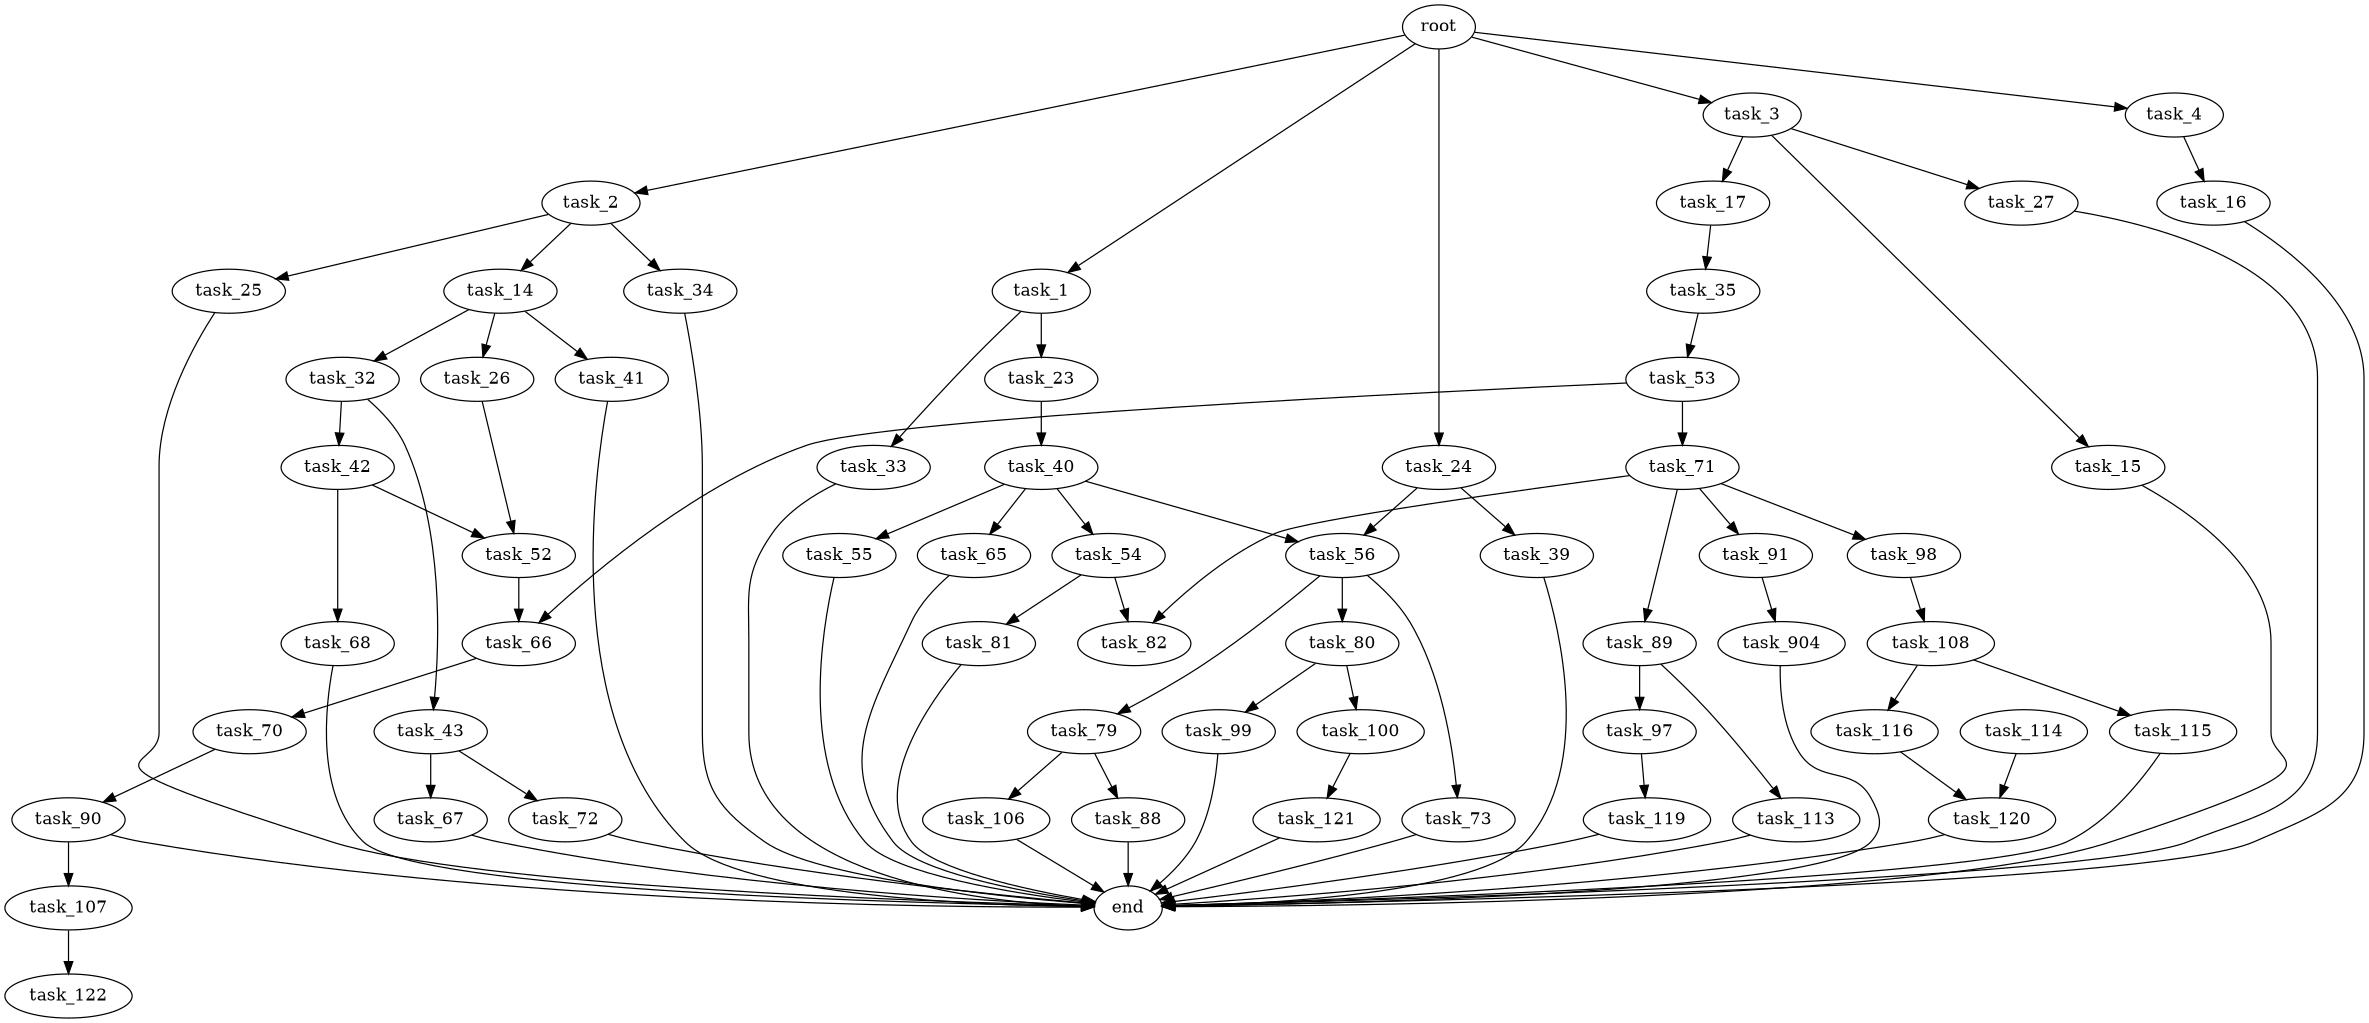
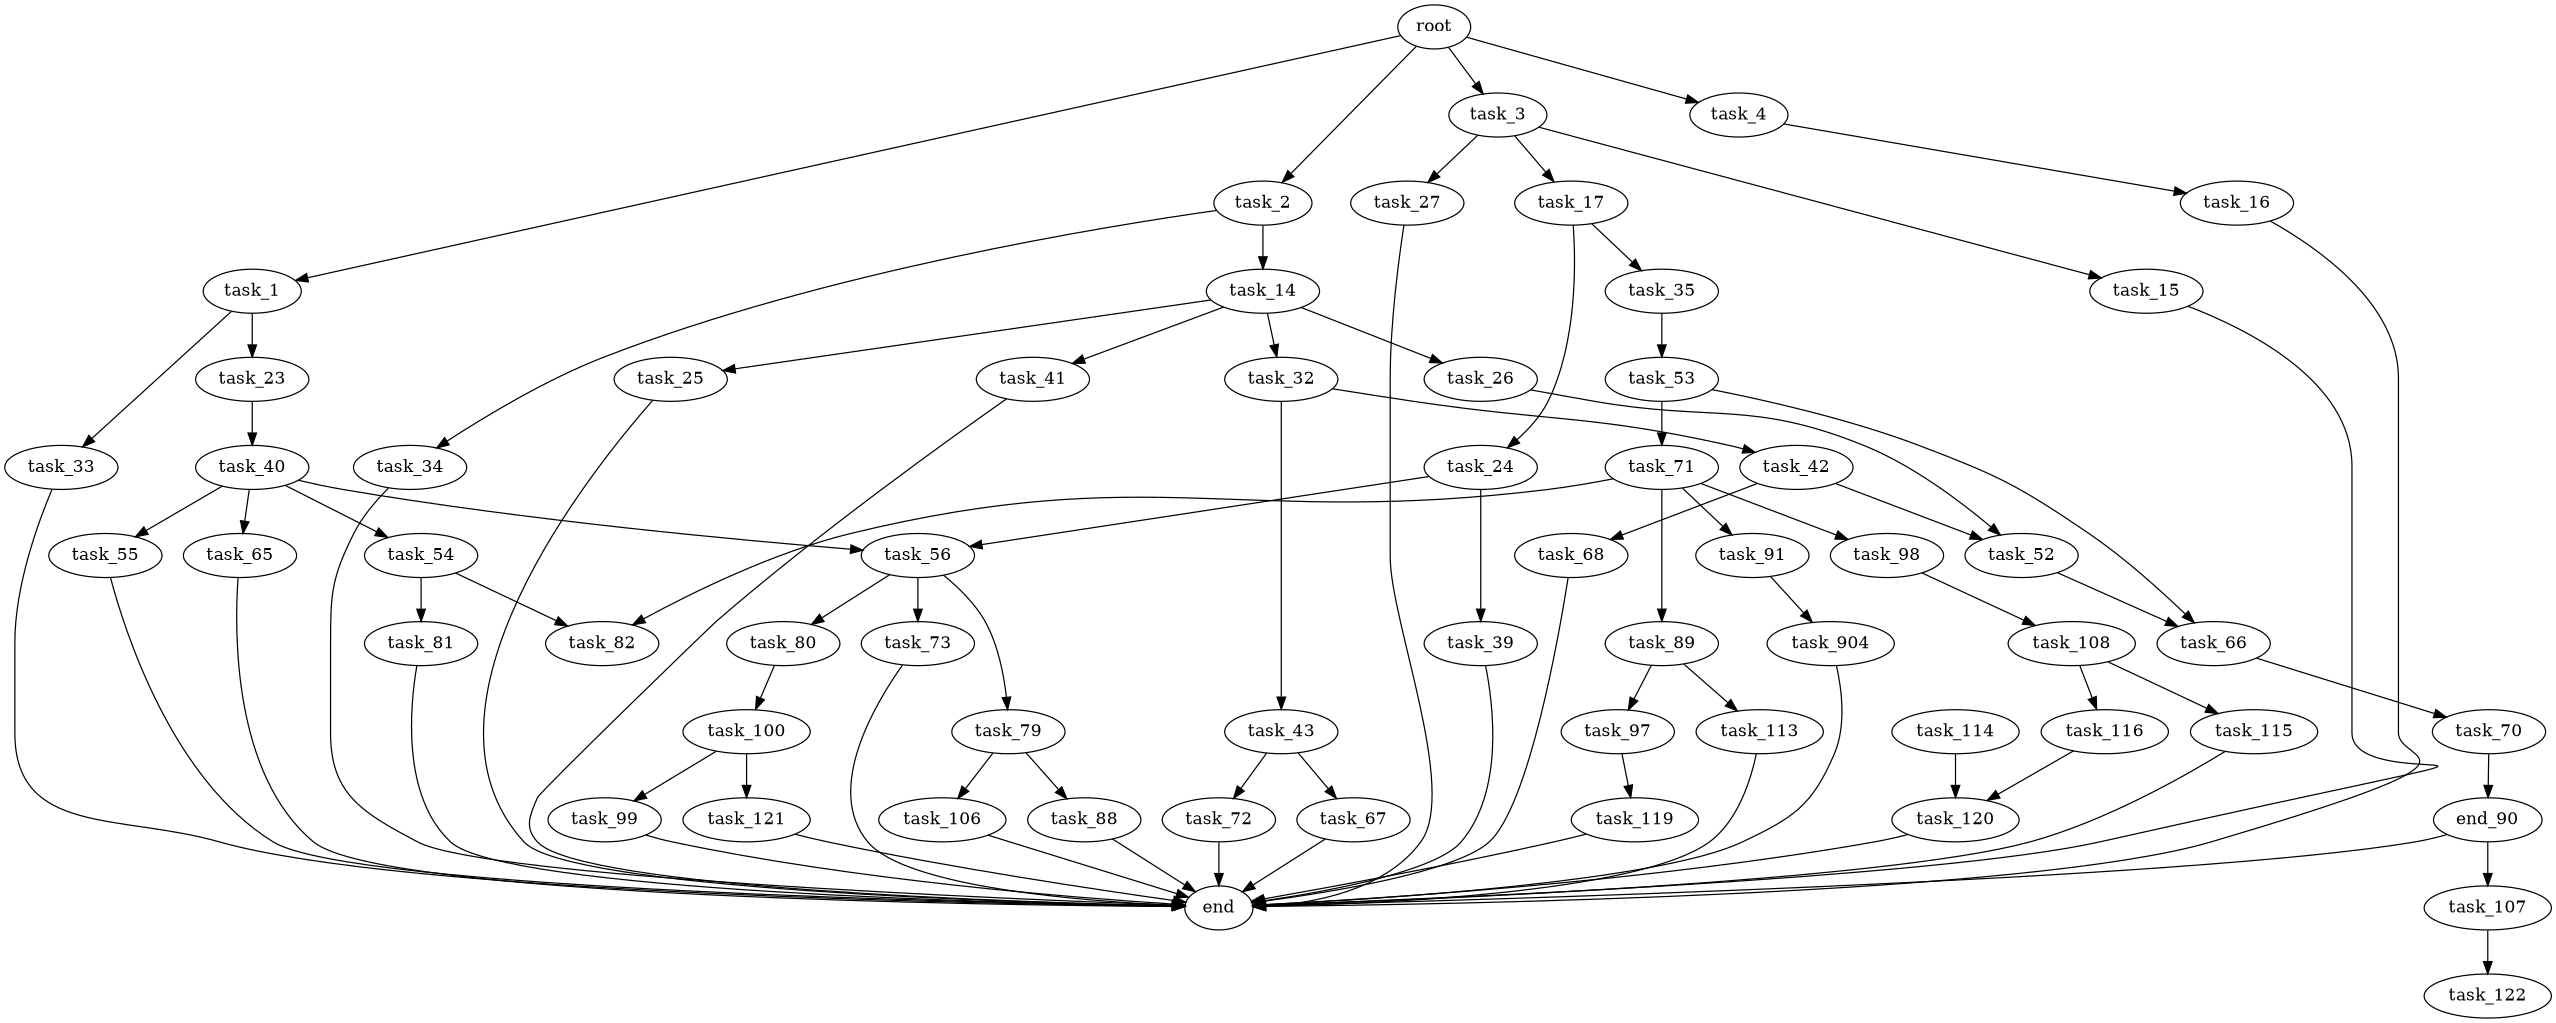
edge "root" -> "task_24": now "task_17" -> "task_24"
edge "task_2" -> "task_25": now "task_14" -> "task_25"
edge "task_80" -> "task_99": now "task_100" -> "task_99"
node "task_90": label "task_90" -> "end_90"
